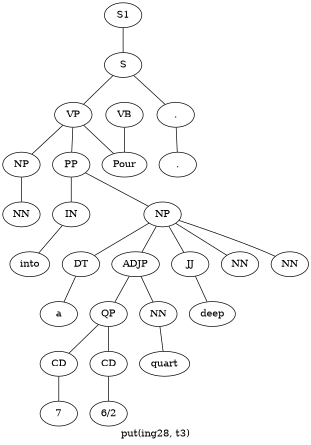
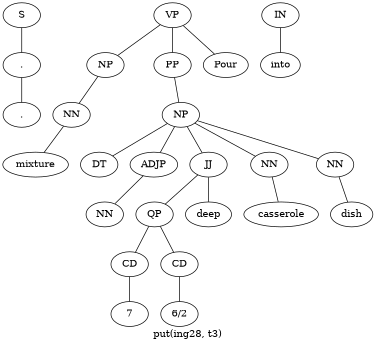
node "S1": removed
edge "S" -- "VP": removed
node "VB": removed
node "mixture": added
edge "PP" -- "IN": removed
node "casserole": added
node "dish": added
edge "ADJP" -- "QP": now "JJ" -- "QP"
node "a": removed
node "quart": removed
